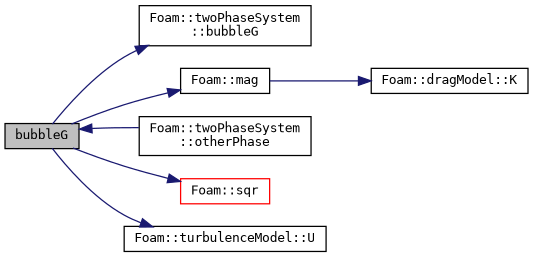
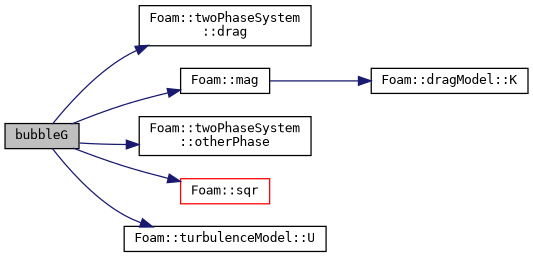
node "Foam::twoPhaseSystem ::bubbleG": label "Foam::twoPhaseSystem ::bubbleG" -> "Foam::twoPhaseSystem ::drag"
edge "Foam::twoPhaseSystem ::otherPhase" -> "bubbleG": reversed
